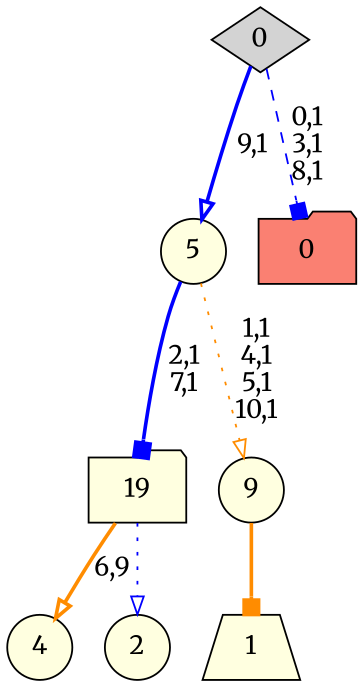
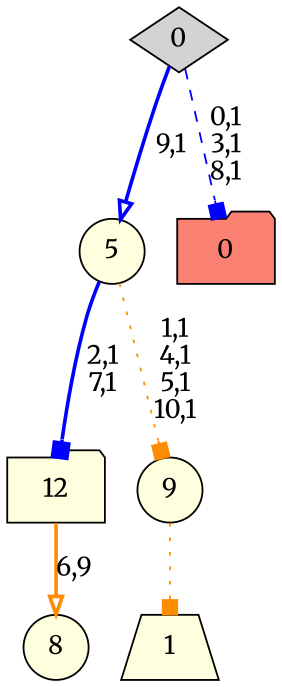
edge "5" -> "9": arrowhead onormal -> box
node "19": label "19" -> "12"
edge "9" -> "1": style bold -> dotted
node "4": label "4" -> "8"
node "2": removed
